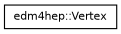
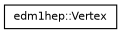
node "edm4hep::Vertex": label "edm4hep::Vertex" -> "edm1hep::Vertex"
